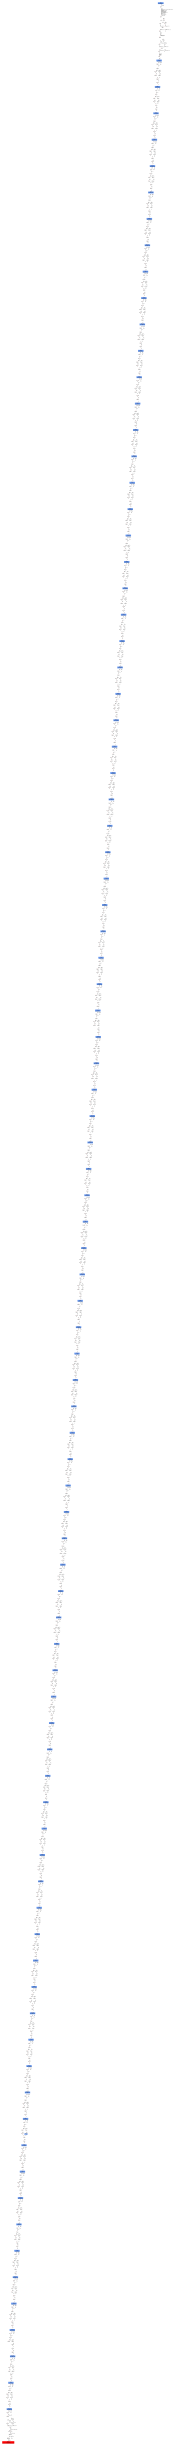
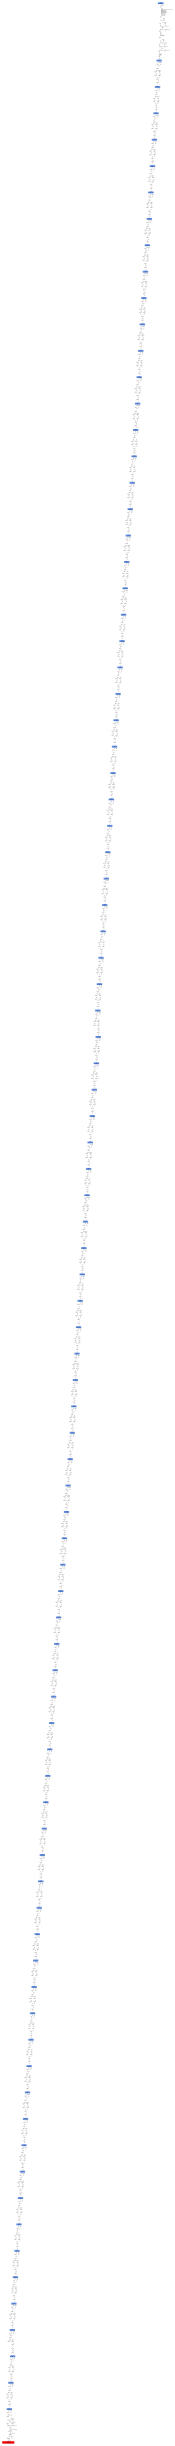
node "121605 @ N53 main": fillcolor cornflowerblue -> white
